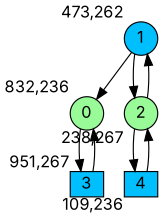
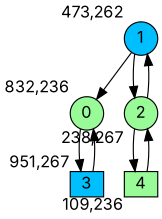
node "4 109,236": fillcolor deepskyblue -> palegreen
